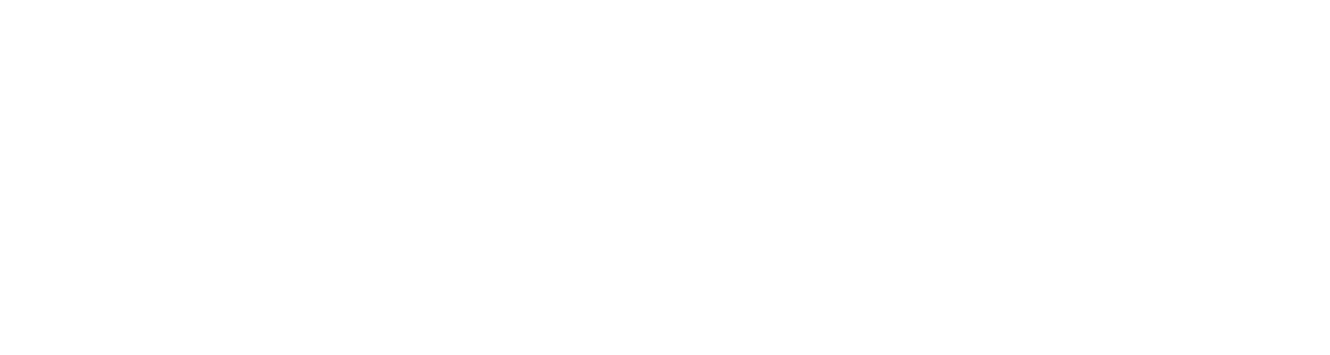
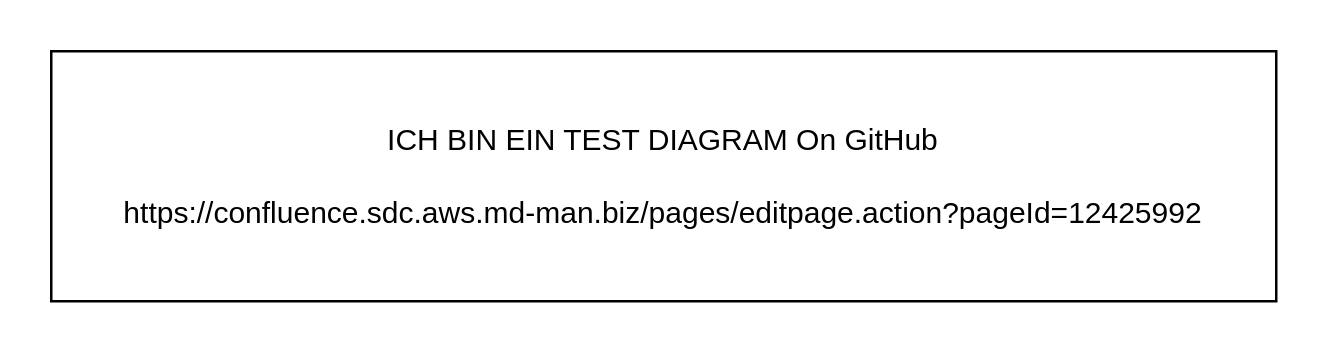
node "ICH BIN EIN TEST DIAGRAM On GitHub https://confluence.sdc.aws.md-man.biz/pages/editpage.action?pageId=12425992": added
